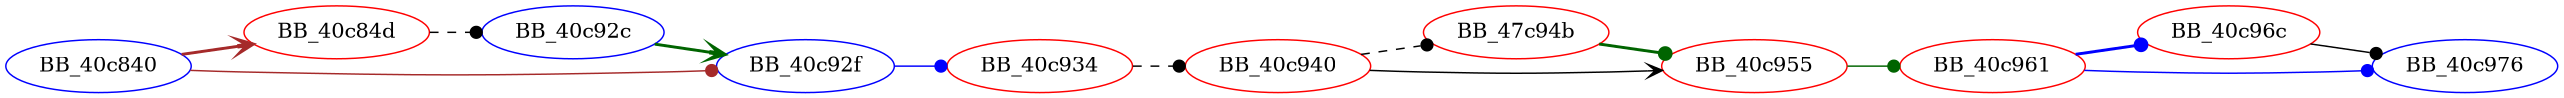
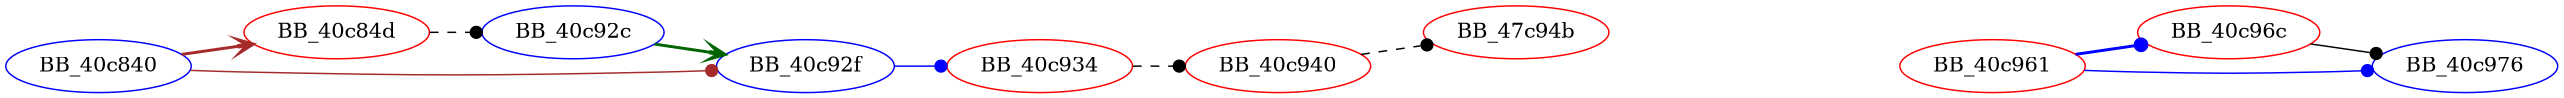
node "BB_40c955": removed
